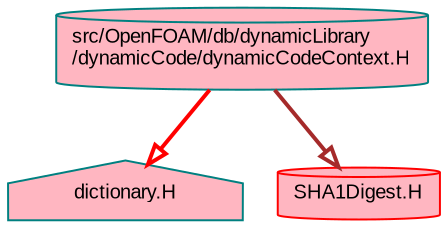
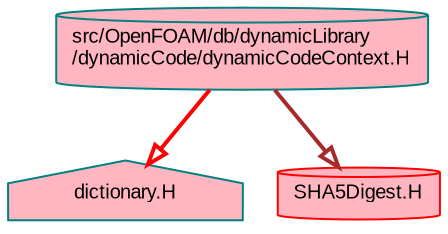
node "SHA1Digest.H": label "SHA1Digest.H" -> "SHA5Digest.H"
